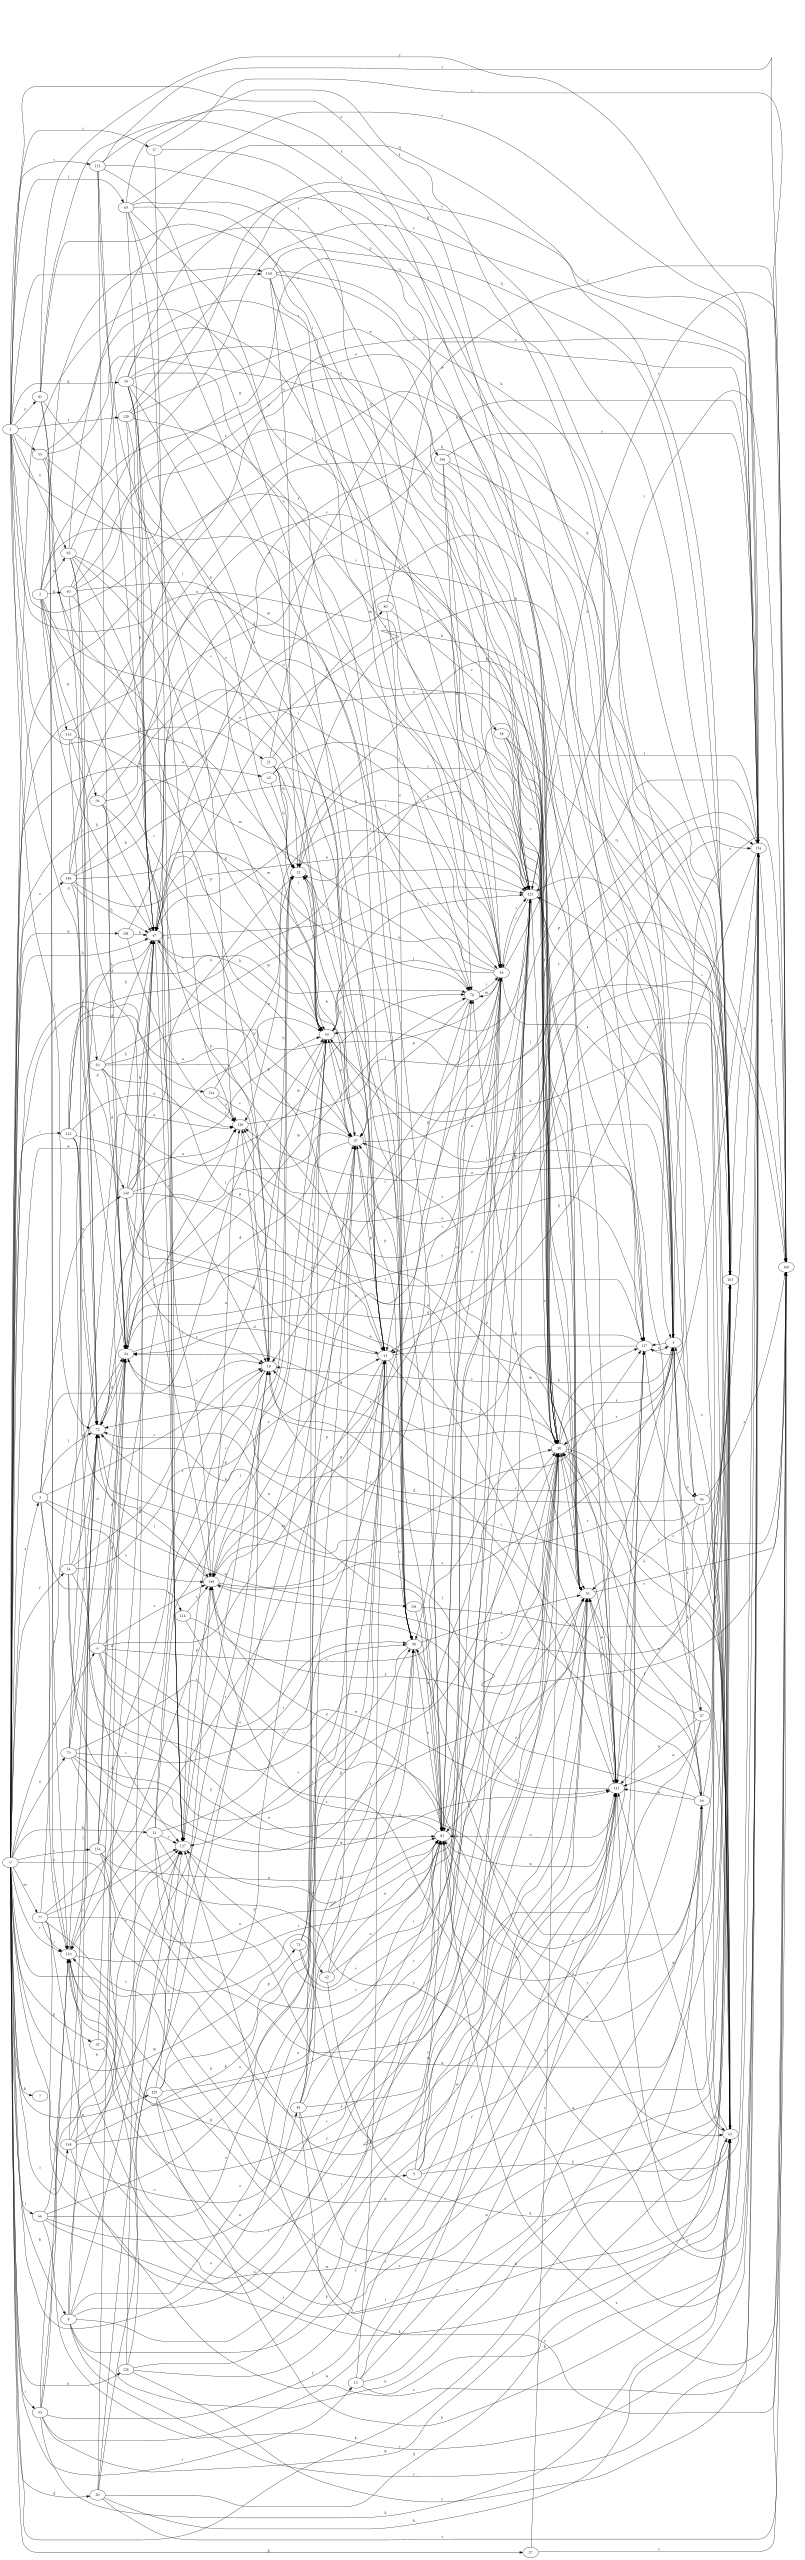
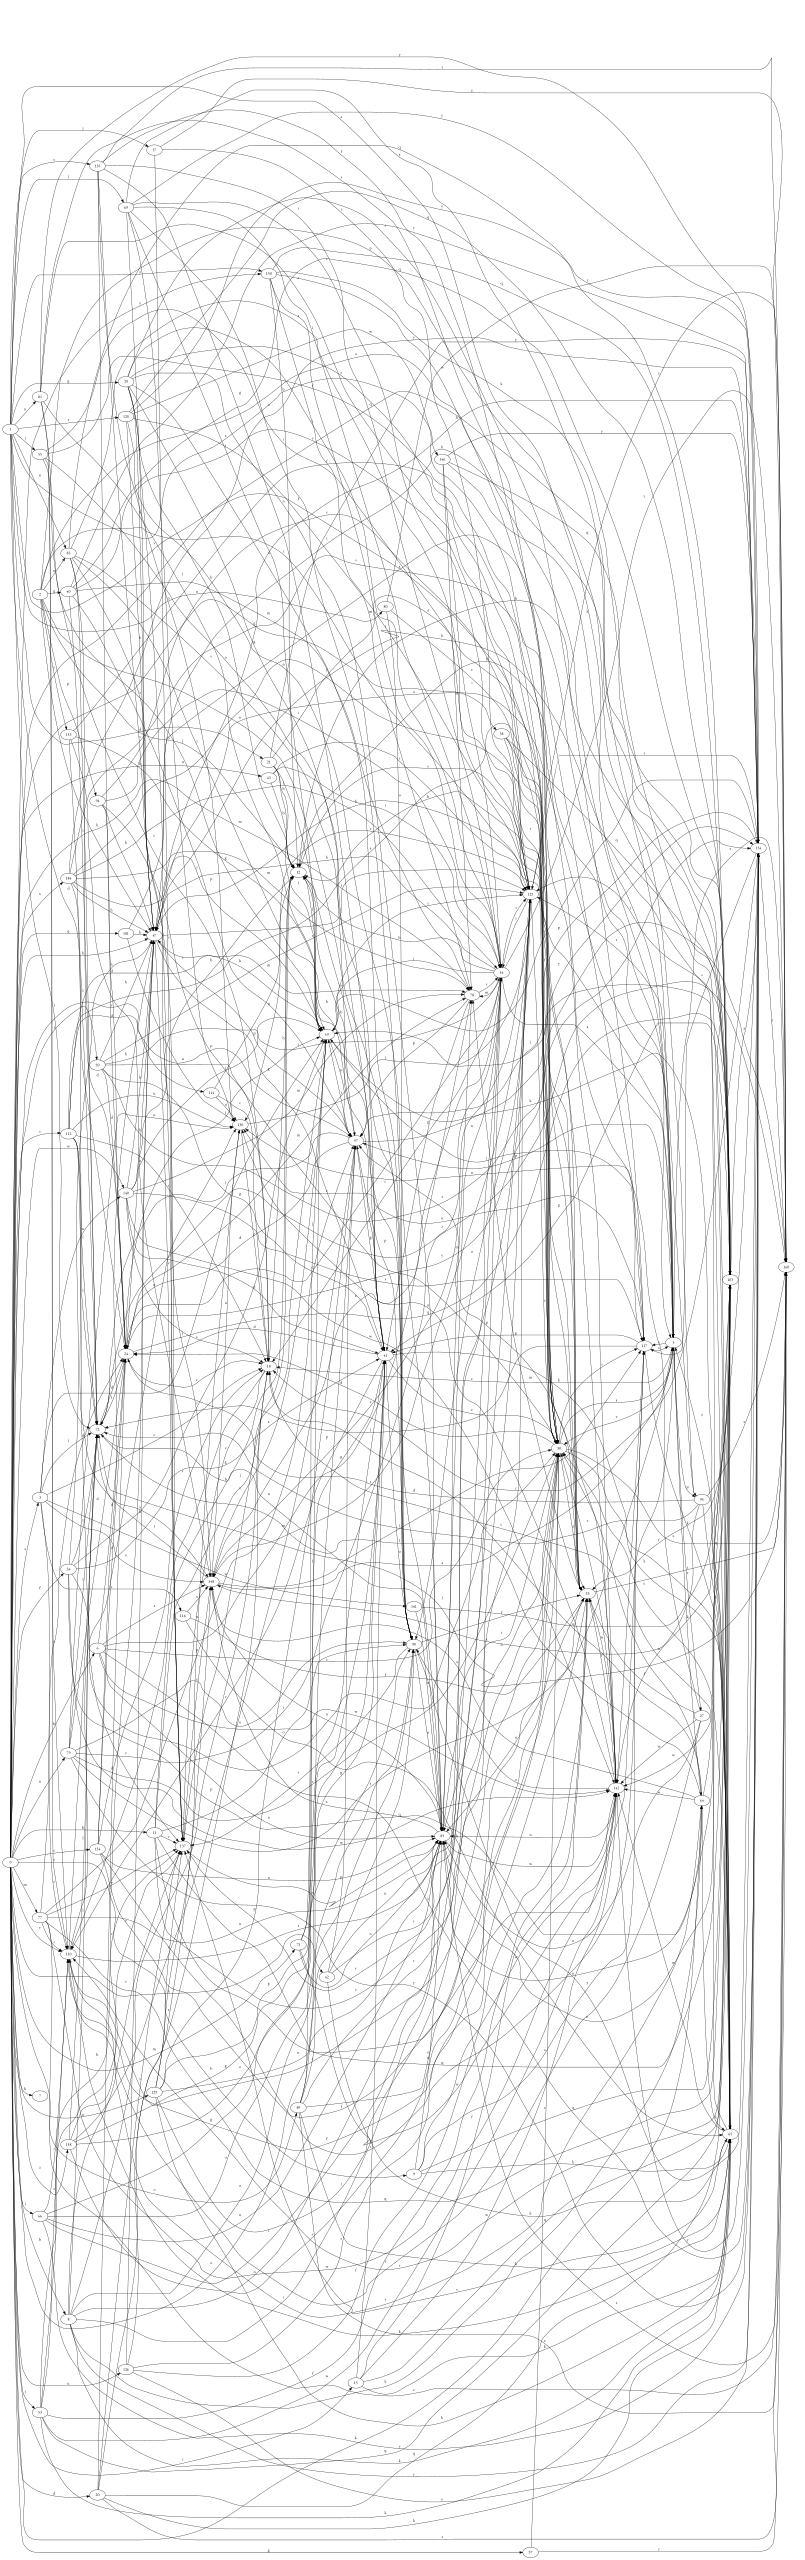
edge "140" -> "130": now "129" -> "130"
node "92": removed
edge "8" -> "33": now "8" -> "65"
